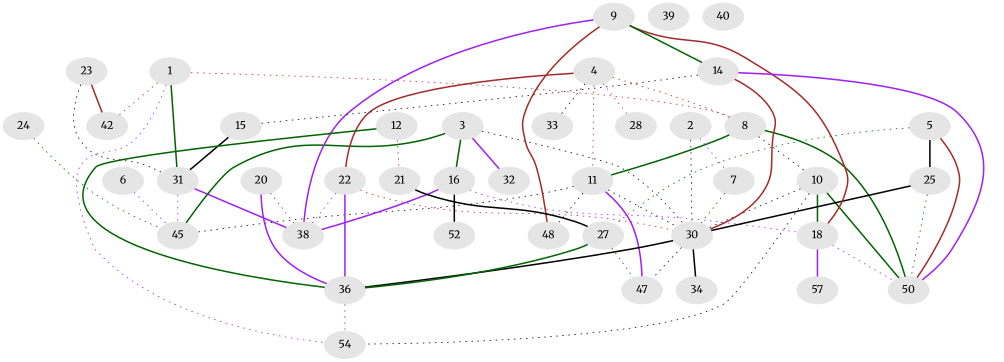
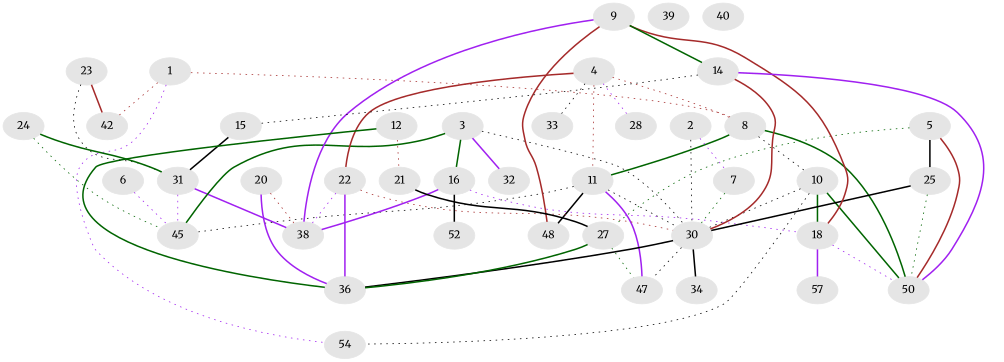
edge "1" -- "31": now "24" -- "31"
edge "11" -- "48": style dotted -> bold
edge "36" -- "54": removed
